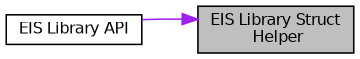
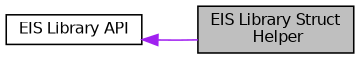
edge "EIS Library API" -> "EIS Library Struct Helper": reversed
